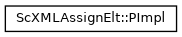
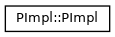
node "ScXMLAssignElt::PImpl": label "ScXMLAssignElt::PImpl" -> "PImpl::PImpl"
